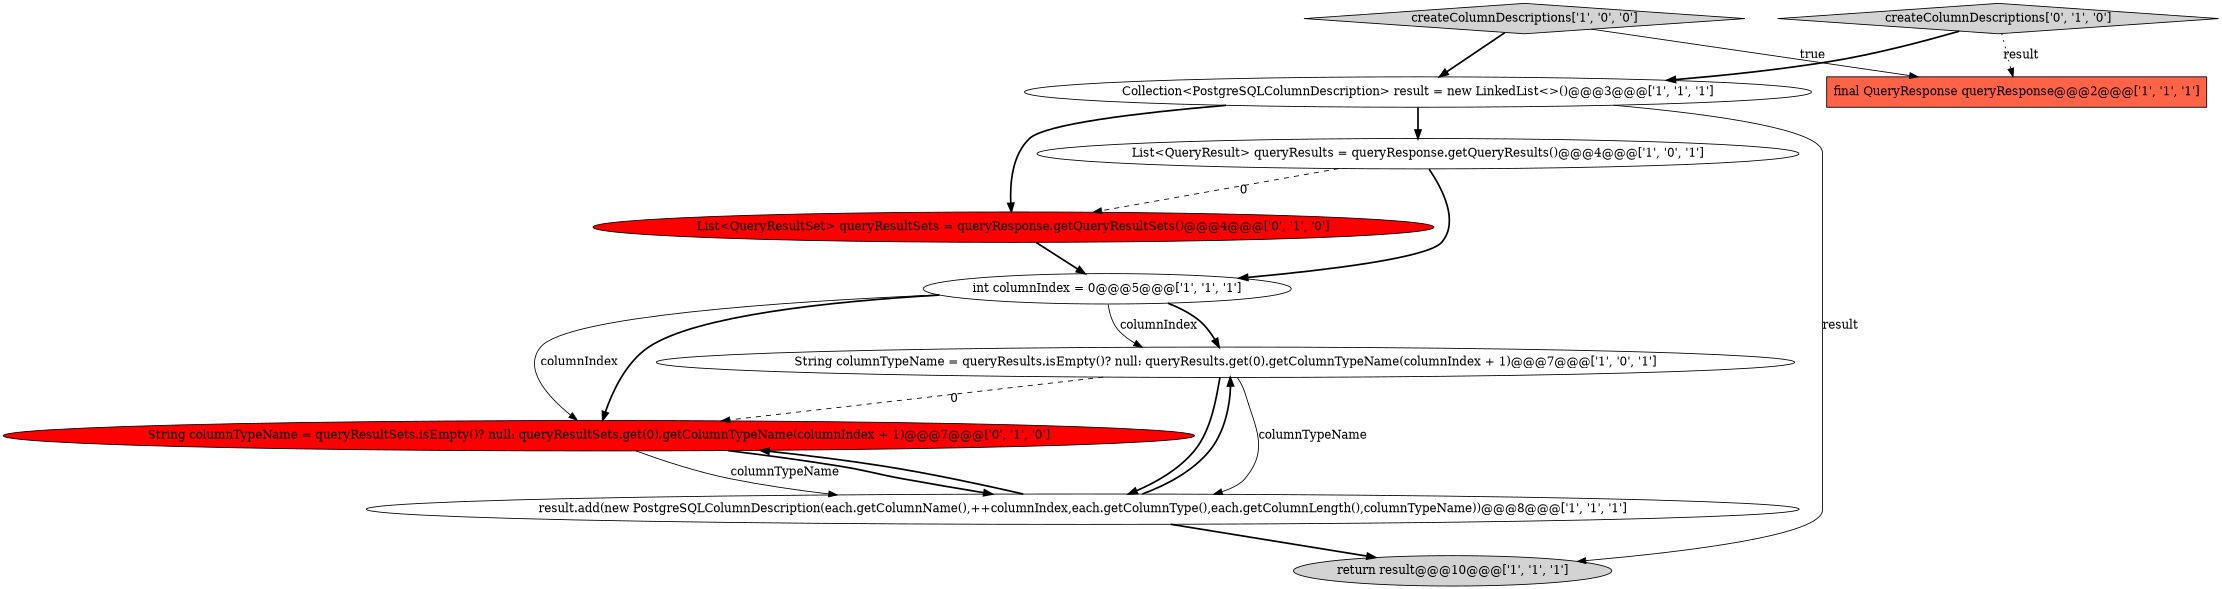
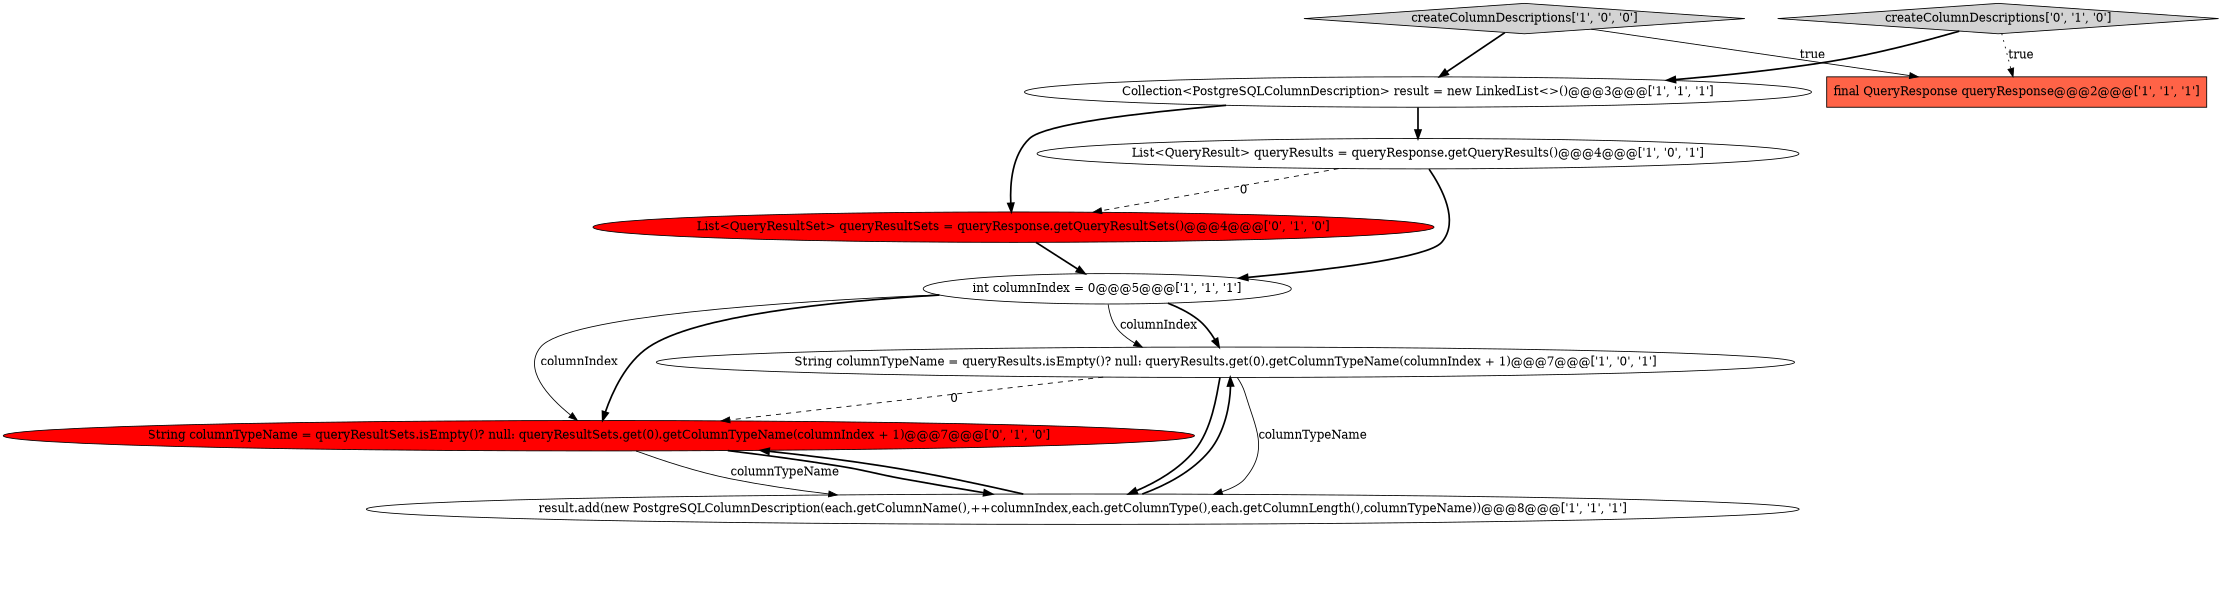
edge "createColumnDescriptions['0', '1', '0']" -> "final QueryResponse queryResponse@@@2@@@['1', '1', '1']": label "result" -> "true"
node "return result@@@10@@@['1', '1', '1']": removed
